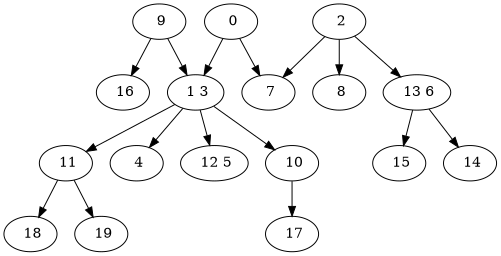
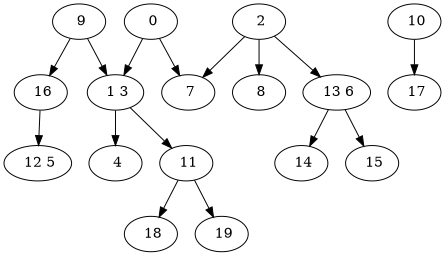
edge "1 3" -> "12 5": now "16" -> "12 5"
edge "1 3" -> "10": removed
